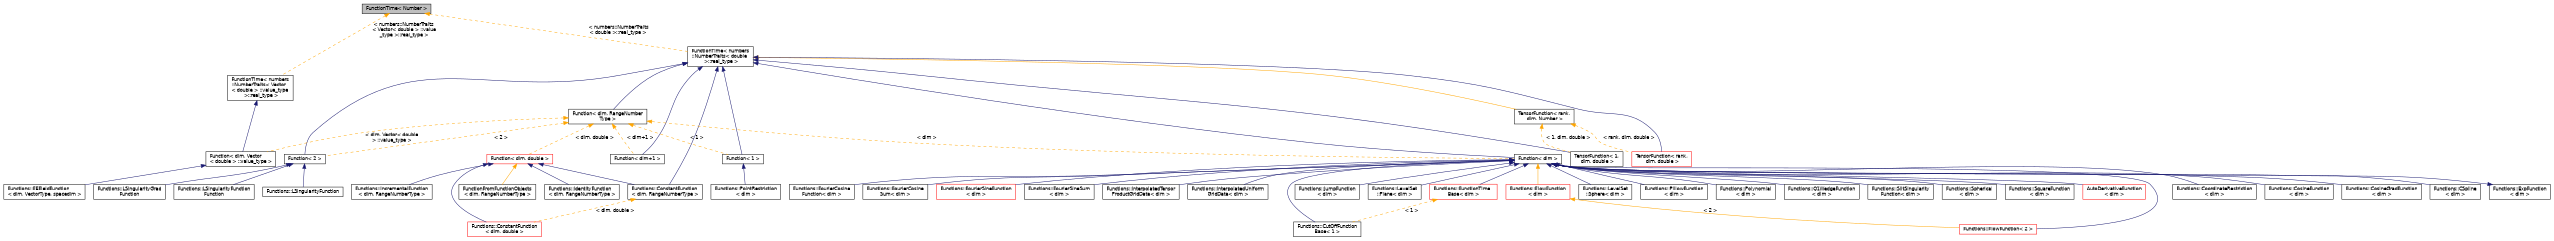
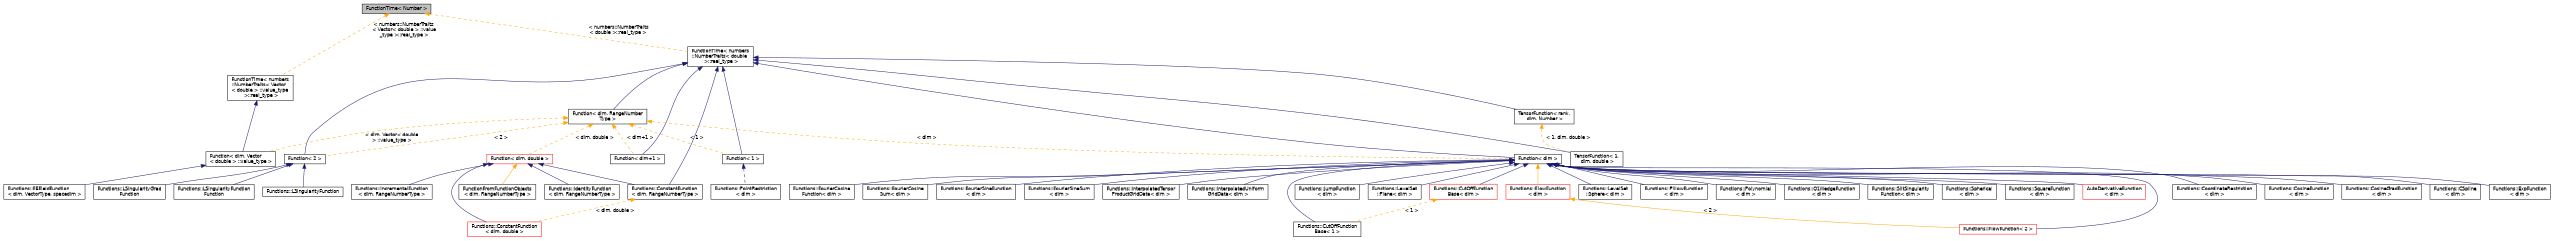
edge "TensorFunction< rank, dim, Number >" -> "FunctionTime< numbers ::NumberTraits< double >::real_type >": color orange -> midnightblue
node "TensorFunction< rank, dim, double >": removed
edge "Function< dim >" -> "Functions::ExpFunction < dim >": reversed
edge "Functions::PointRestriction < dim >" -> "Function< 1 >": style solid -> dashed
node "Functions::FourierSineFunction < dim >": color red -> black
node "Functions::FunctionTime Base< dim >": label "Functions::FunctionTime Base< dim >" -> "Functions::CutOffFunction Base< dim >"
